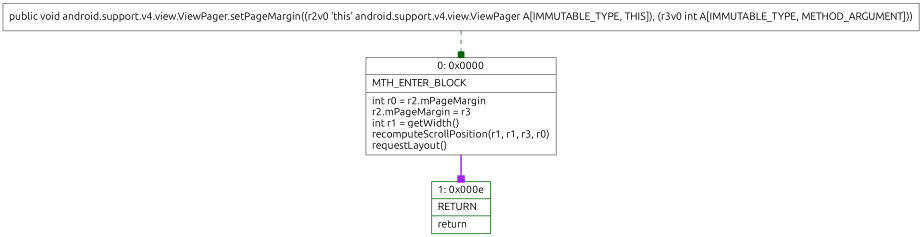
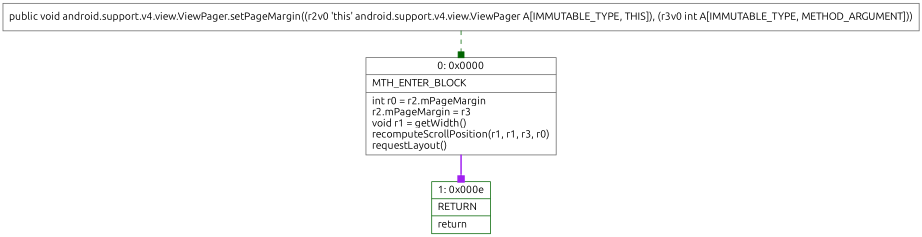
node "0: 0x0000": text "int r1 = getWidth()" -> "void r1 = getWidth()"
